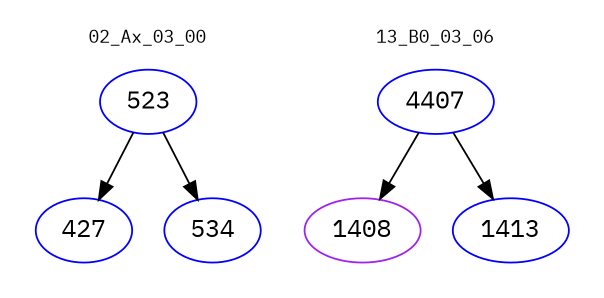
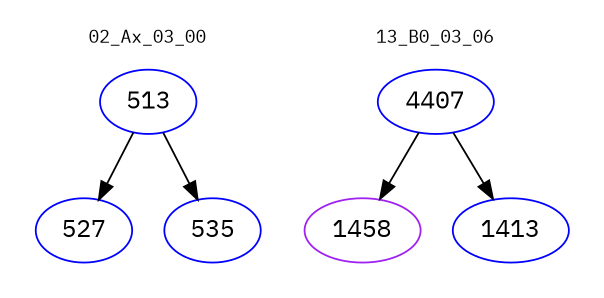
node "523": label "523" -> "513"
node "427": label "427" -> "527"
node "534": label "534" -> "535"
node "1408": label "1408" -> "1458"
